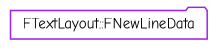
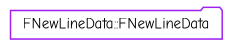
node "FTextLayout::FNewLineData": label "FTextLayout::FNewLineData" -> "FNewLineData::FNewLineData"
